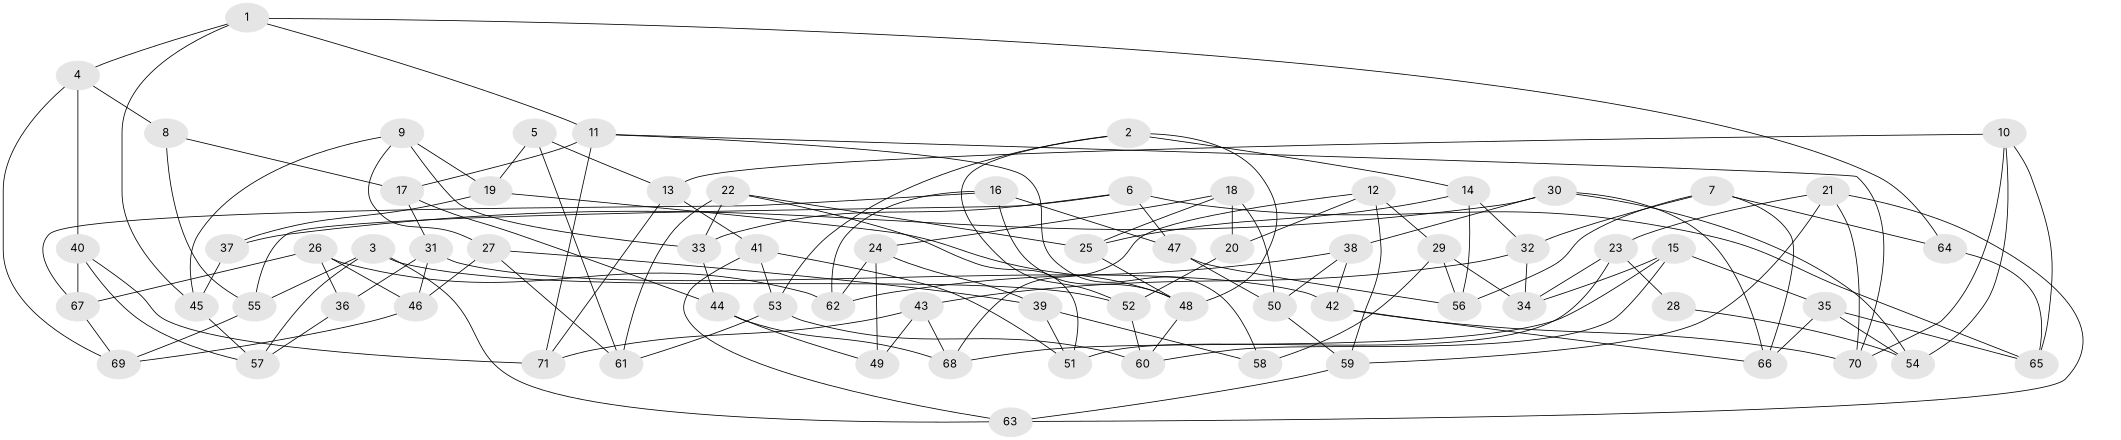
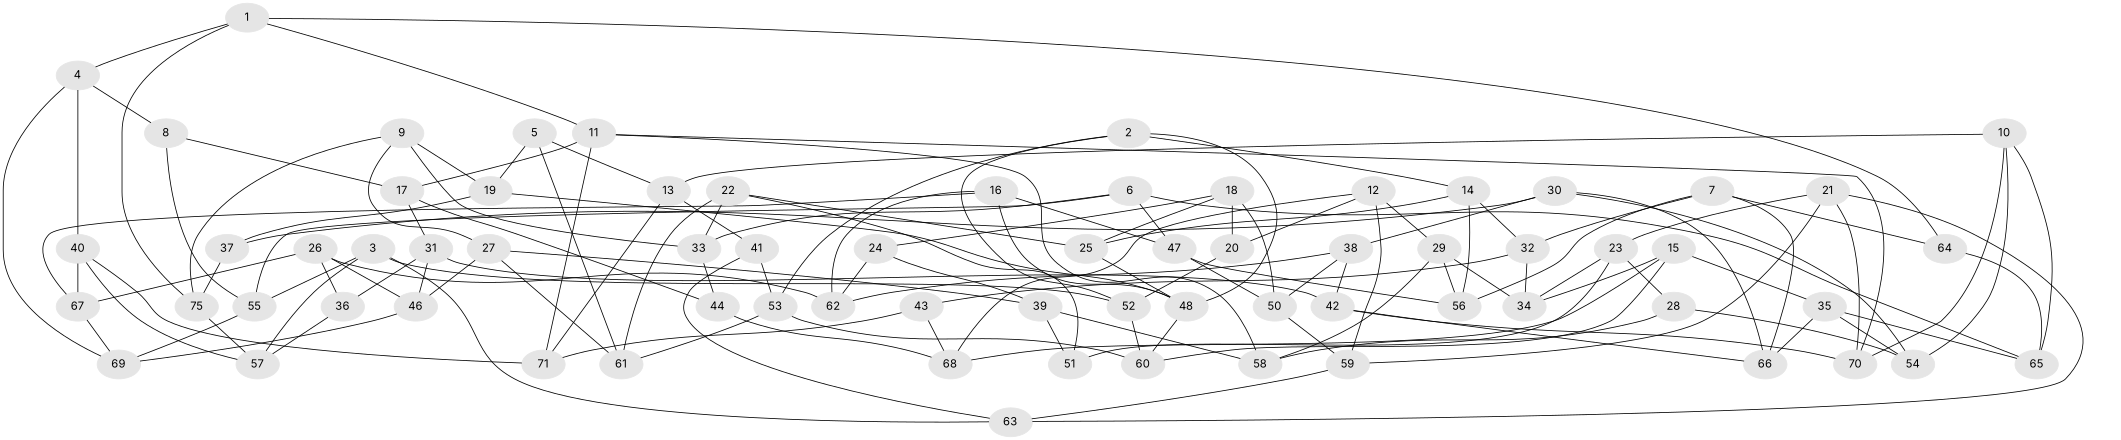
edge "41" -- "51": removed
node "45": label "45" -> "75"
edge "28" -- "58": added
node "49": removed
